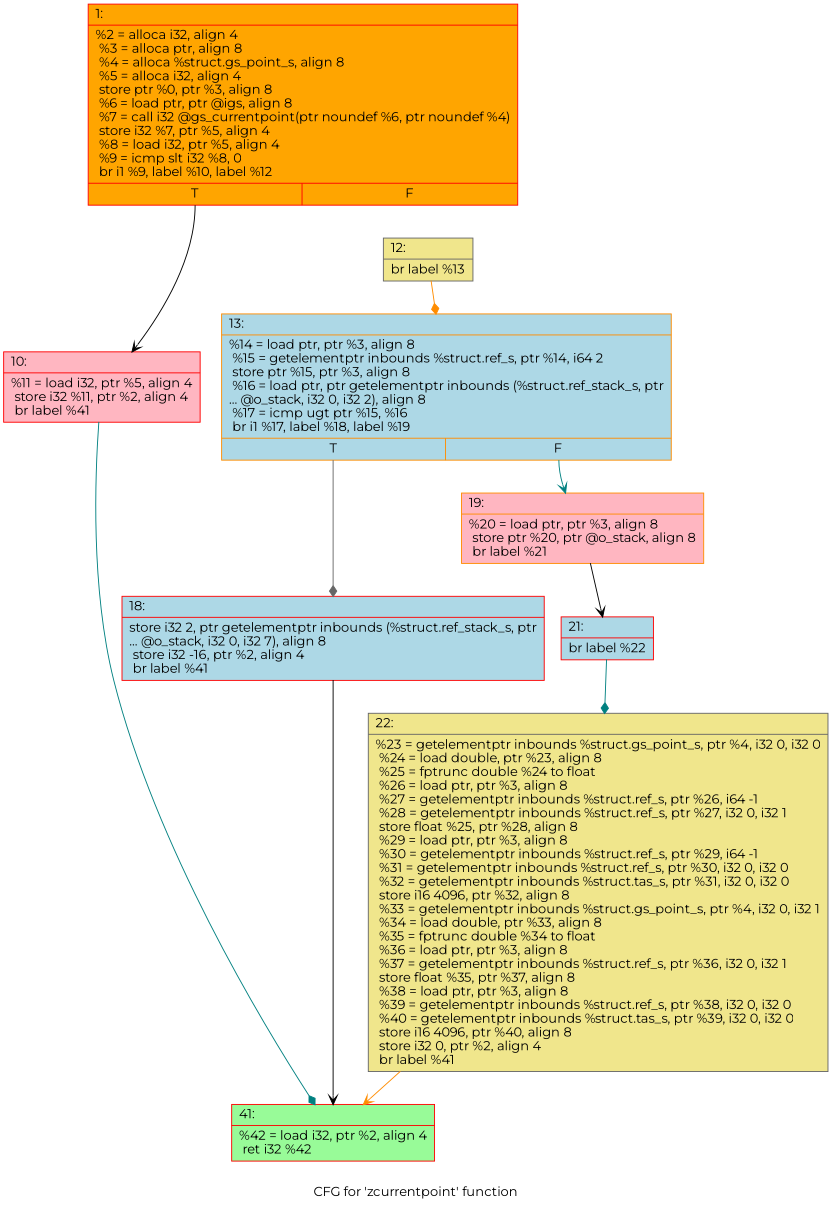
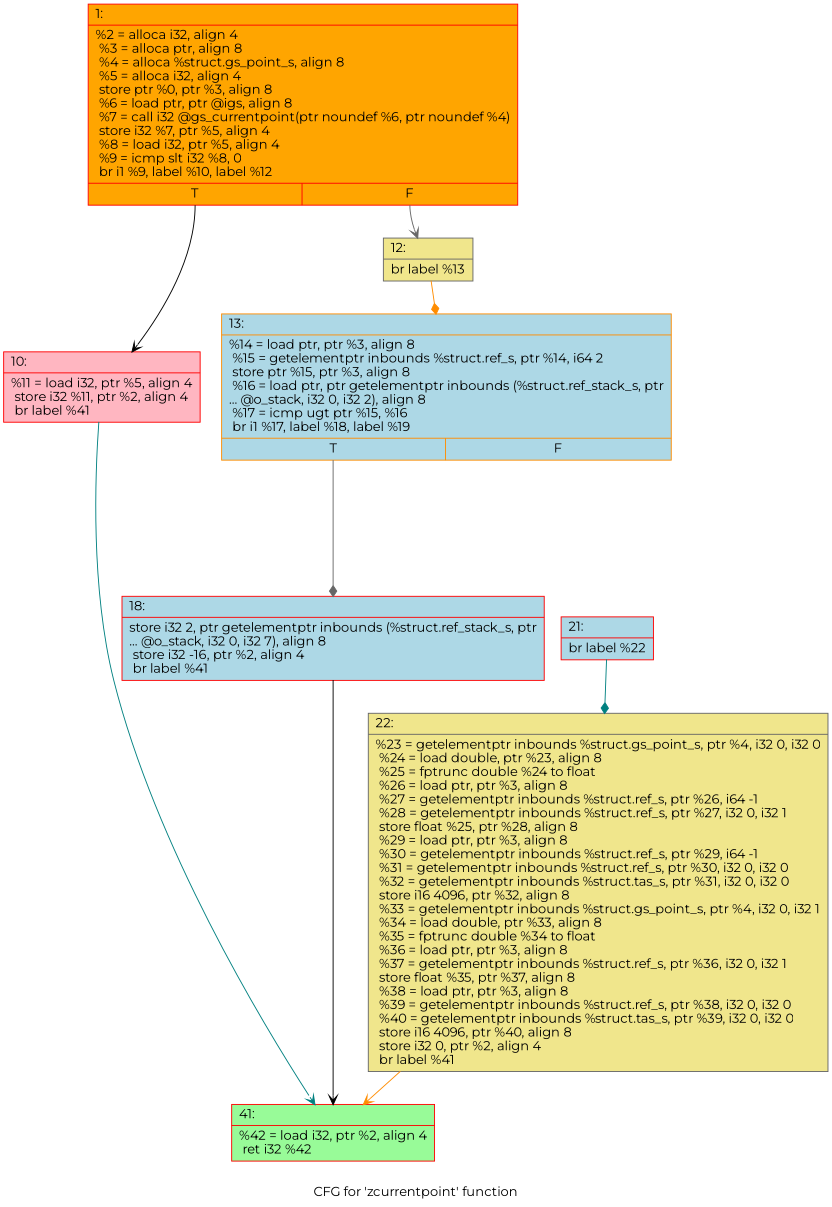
edge "1:" -> "12:": added
node "19:": removed
edge "10:" -> "41:": arrowhead diamond -> vee
